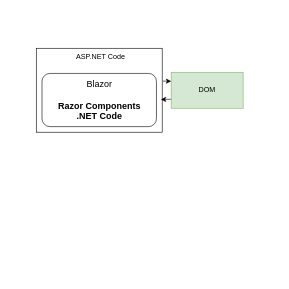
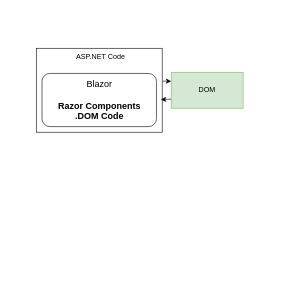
node "Blazor Razor Components .NET Code": label "Blazor Razor Components .NET Code" -> "Blazor Razor Components .DOM Code"
